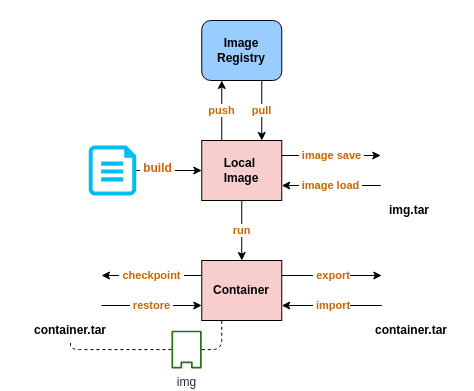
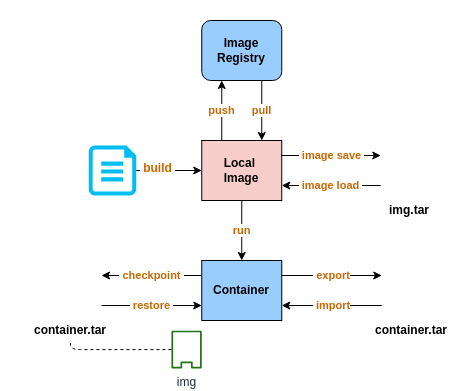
node "Container": fillcolor #f8cecc -> #99ccff
edge "Container" -- "img": removed
